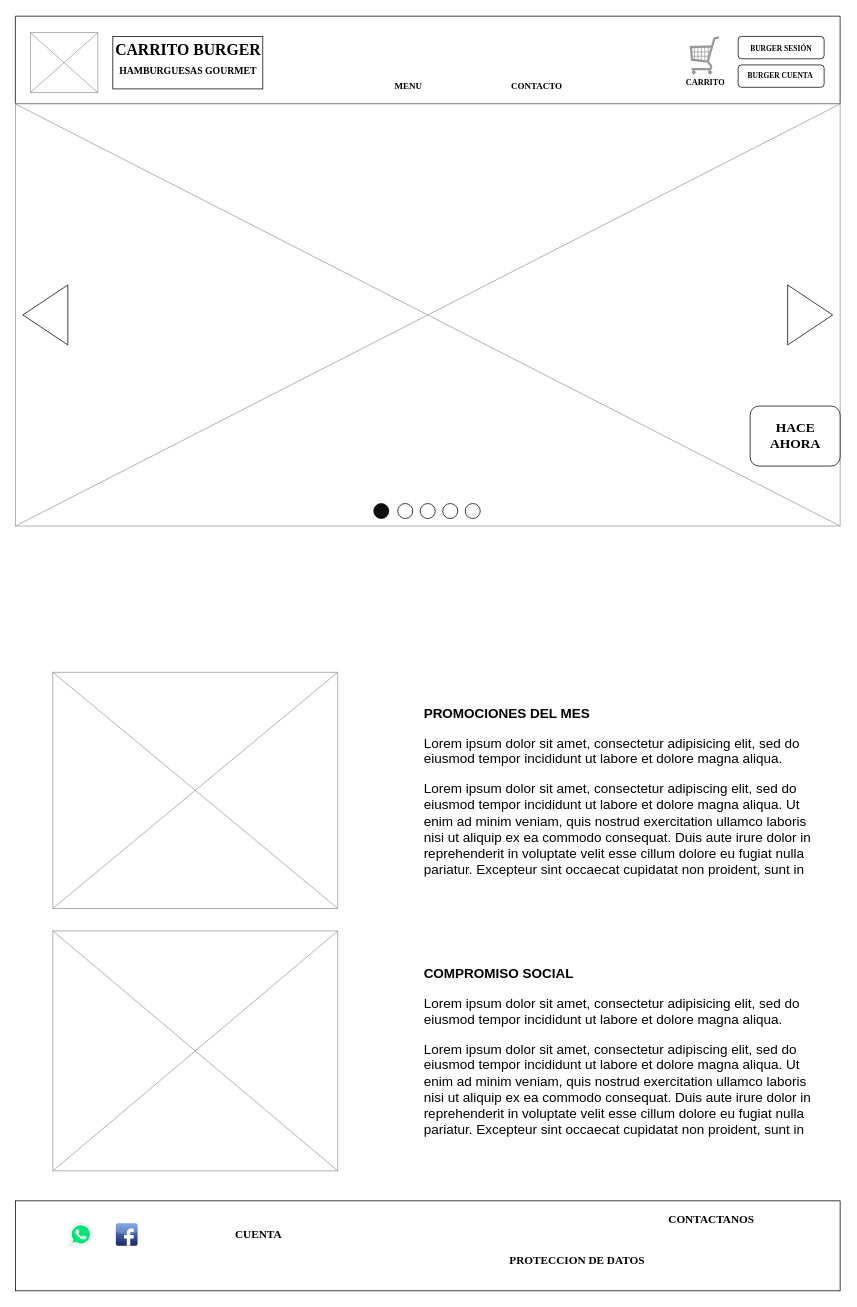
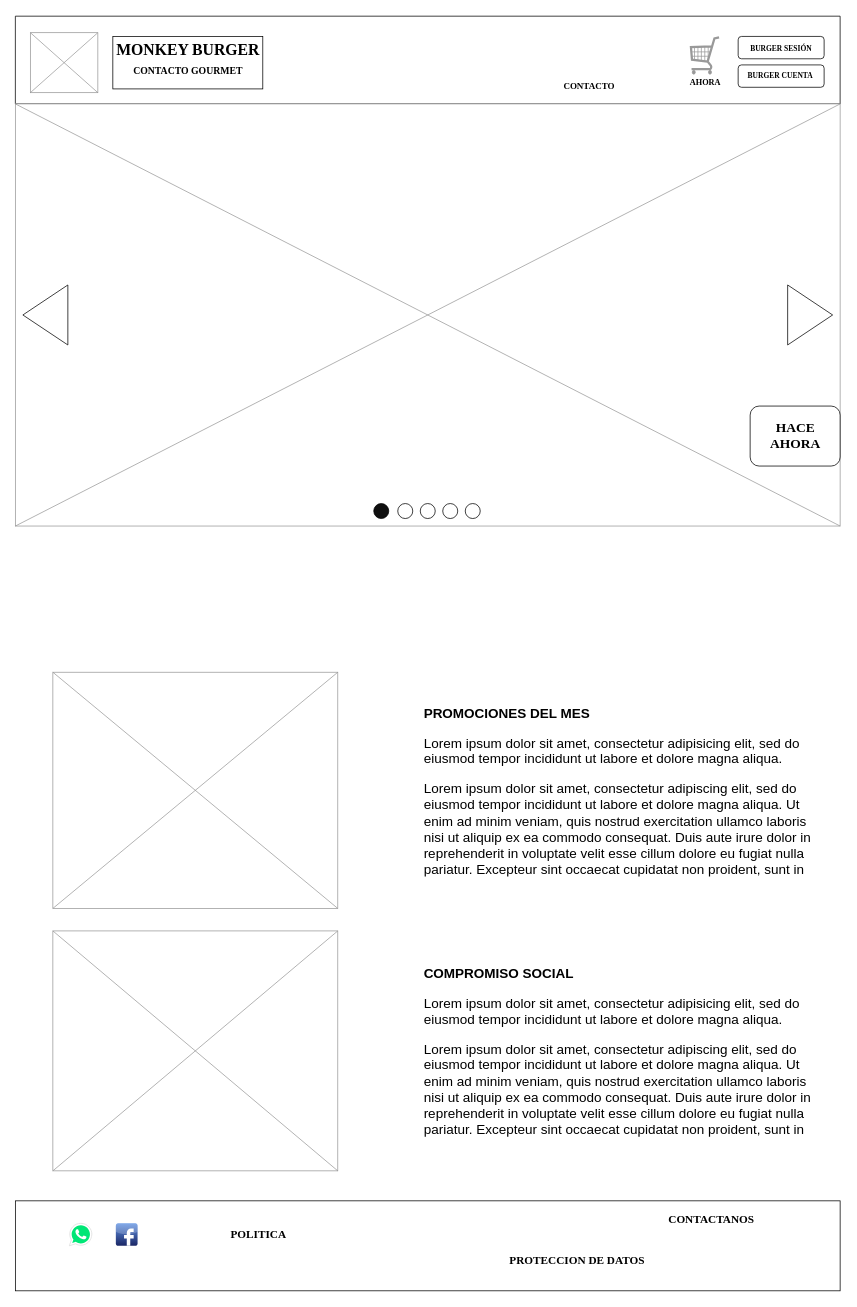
node "CARRITO BURGER": label "CARRITO BURGER" -> "MONKEY BURGER"
node "HAMBURGUESAS GOURMET": label "HAMBURGUESAS GOURMET" -> "CONTACTO GOURMET"
node "CARRITO": label "CARRITO" -> "AHORA"
node "MENU": removed
node "CONTACTO": moved (536, 86) -> (589, 86)
node "CUENTA": label "CUENTA" -> "POLITICA"
